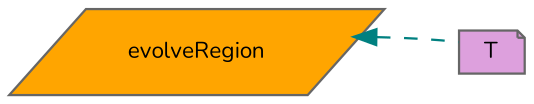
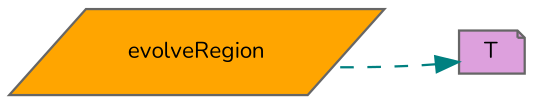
edge "T" -> "evolveRegion": reversed
